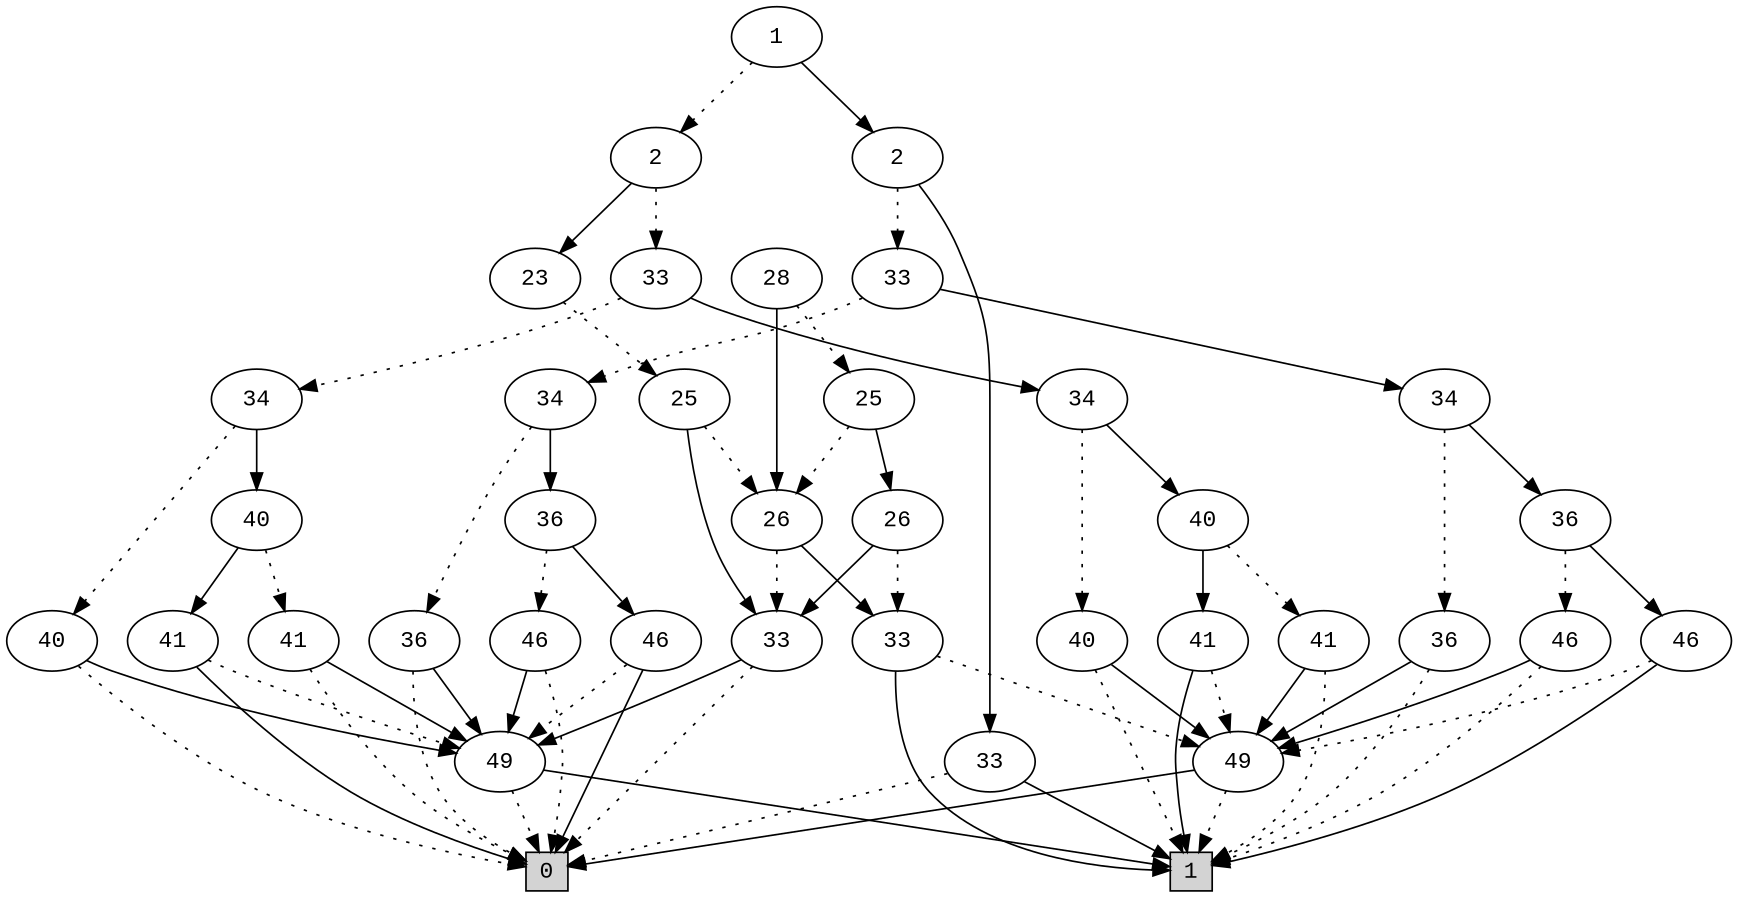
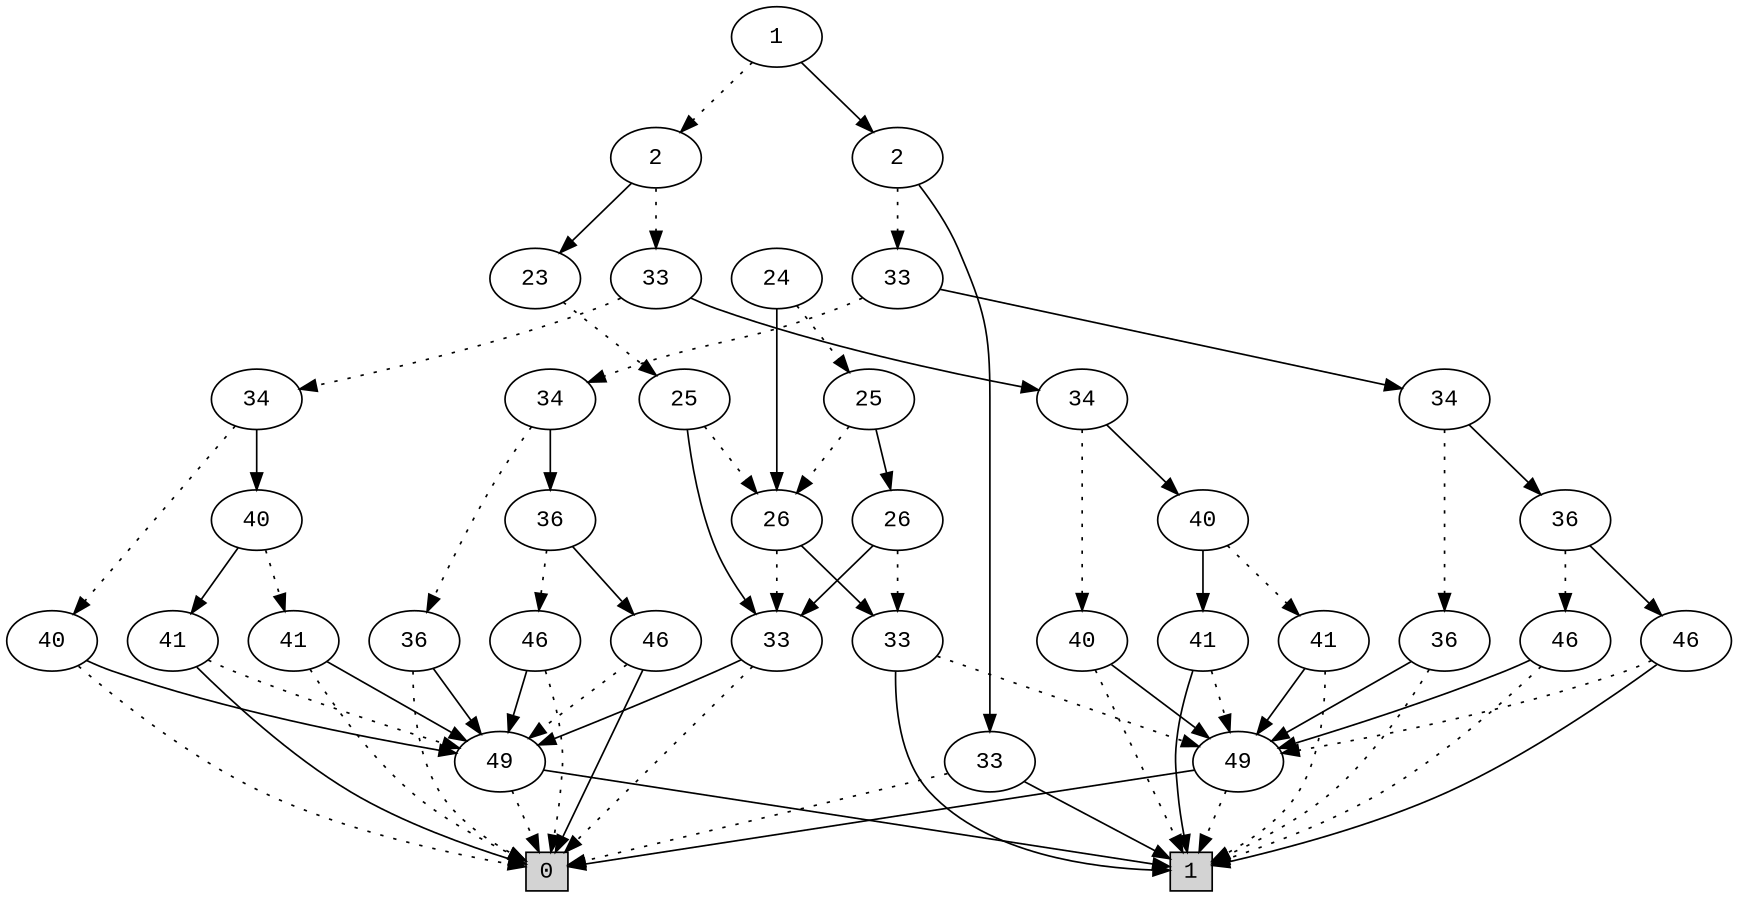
node "28": label "28" -> "24"
